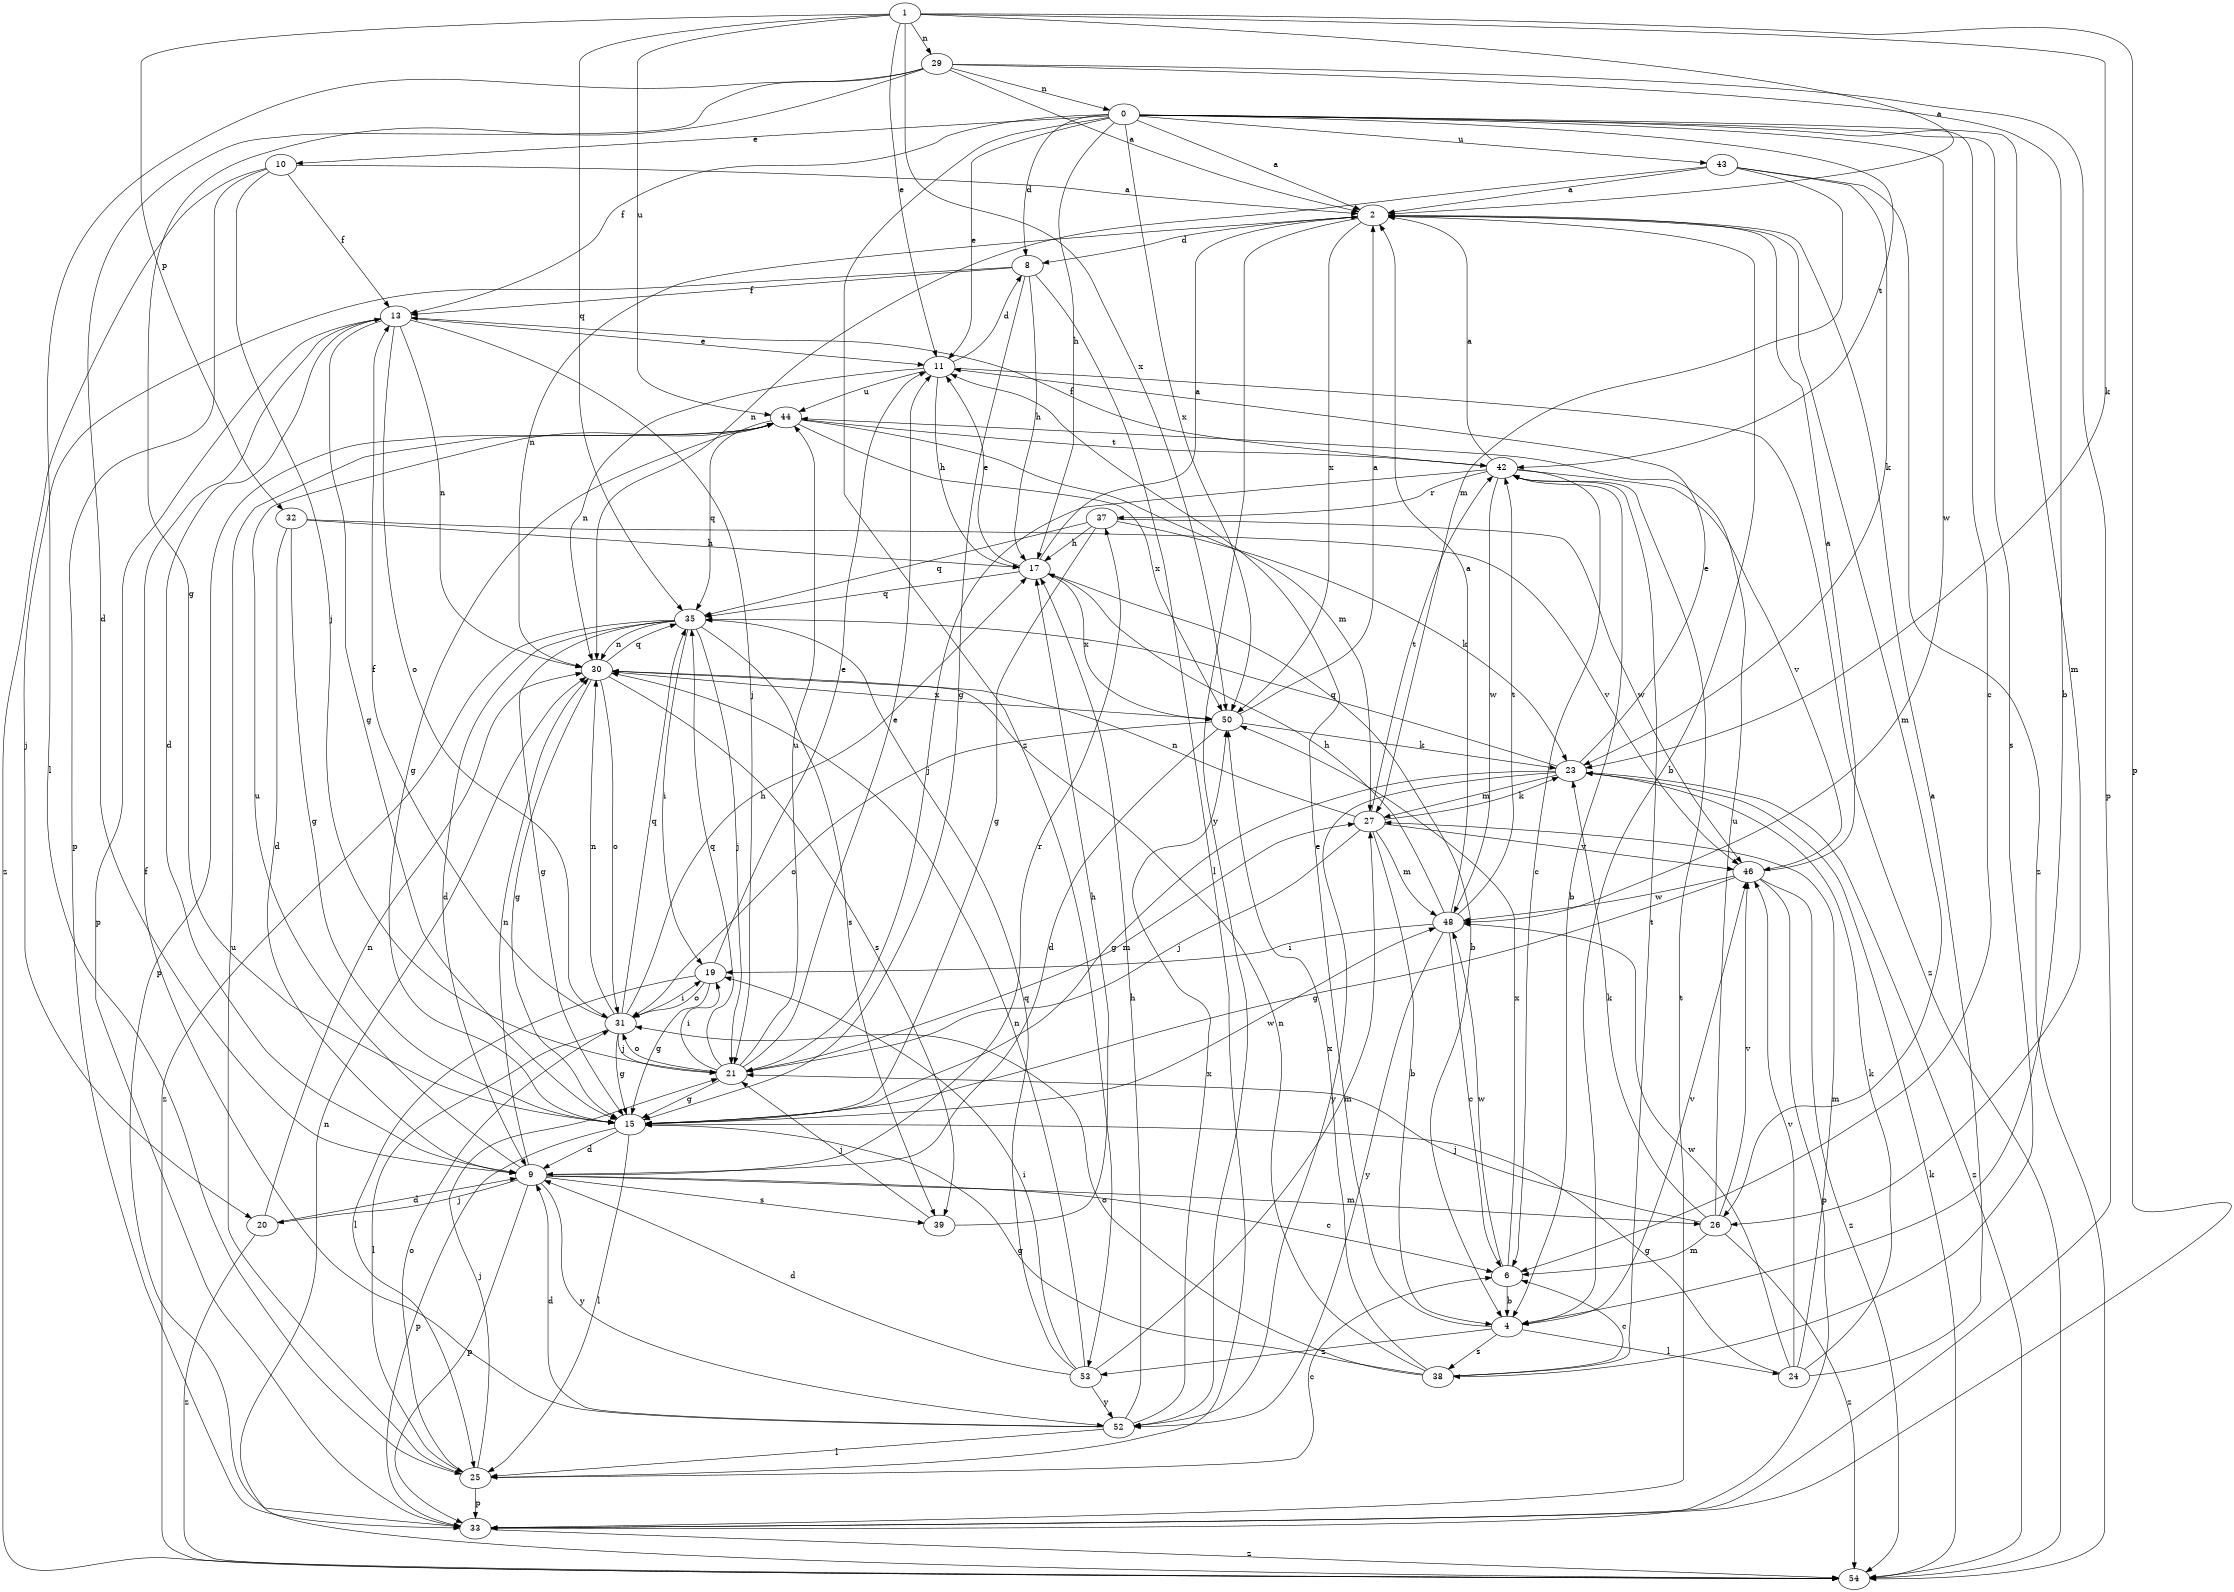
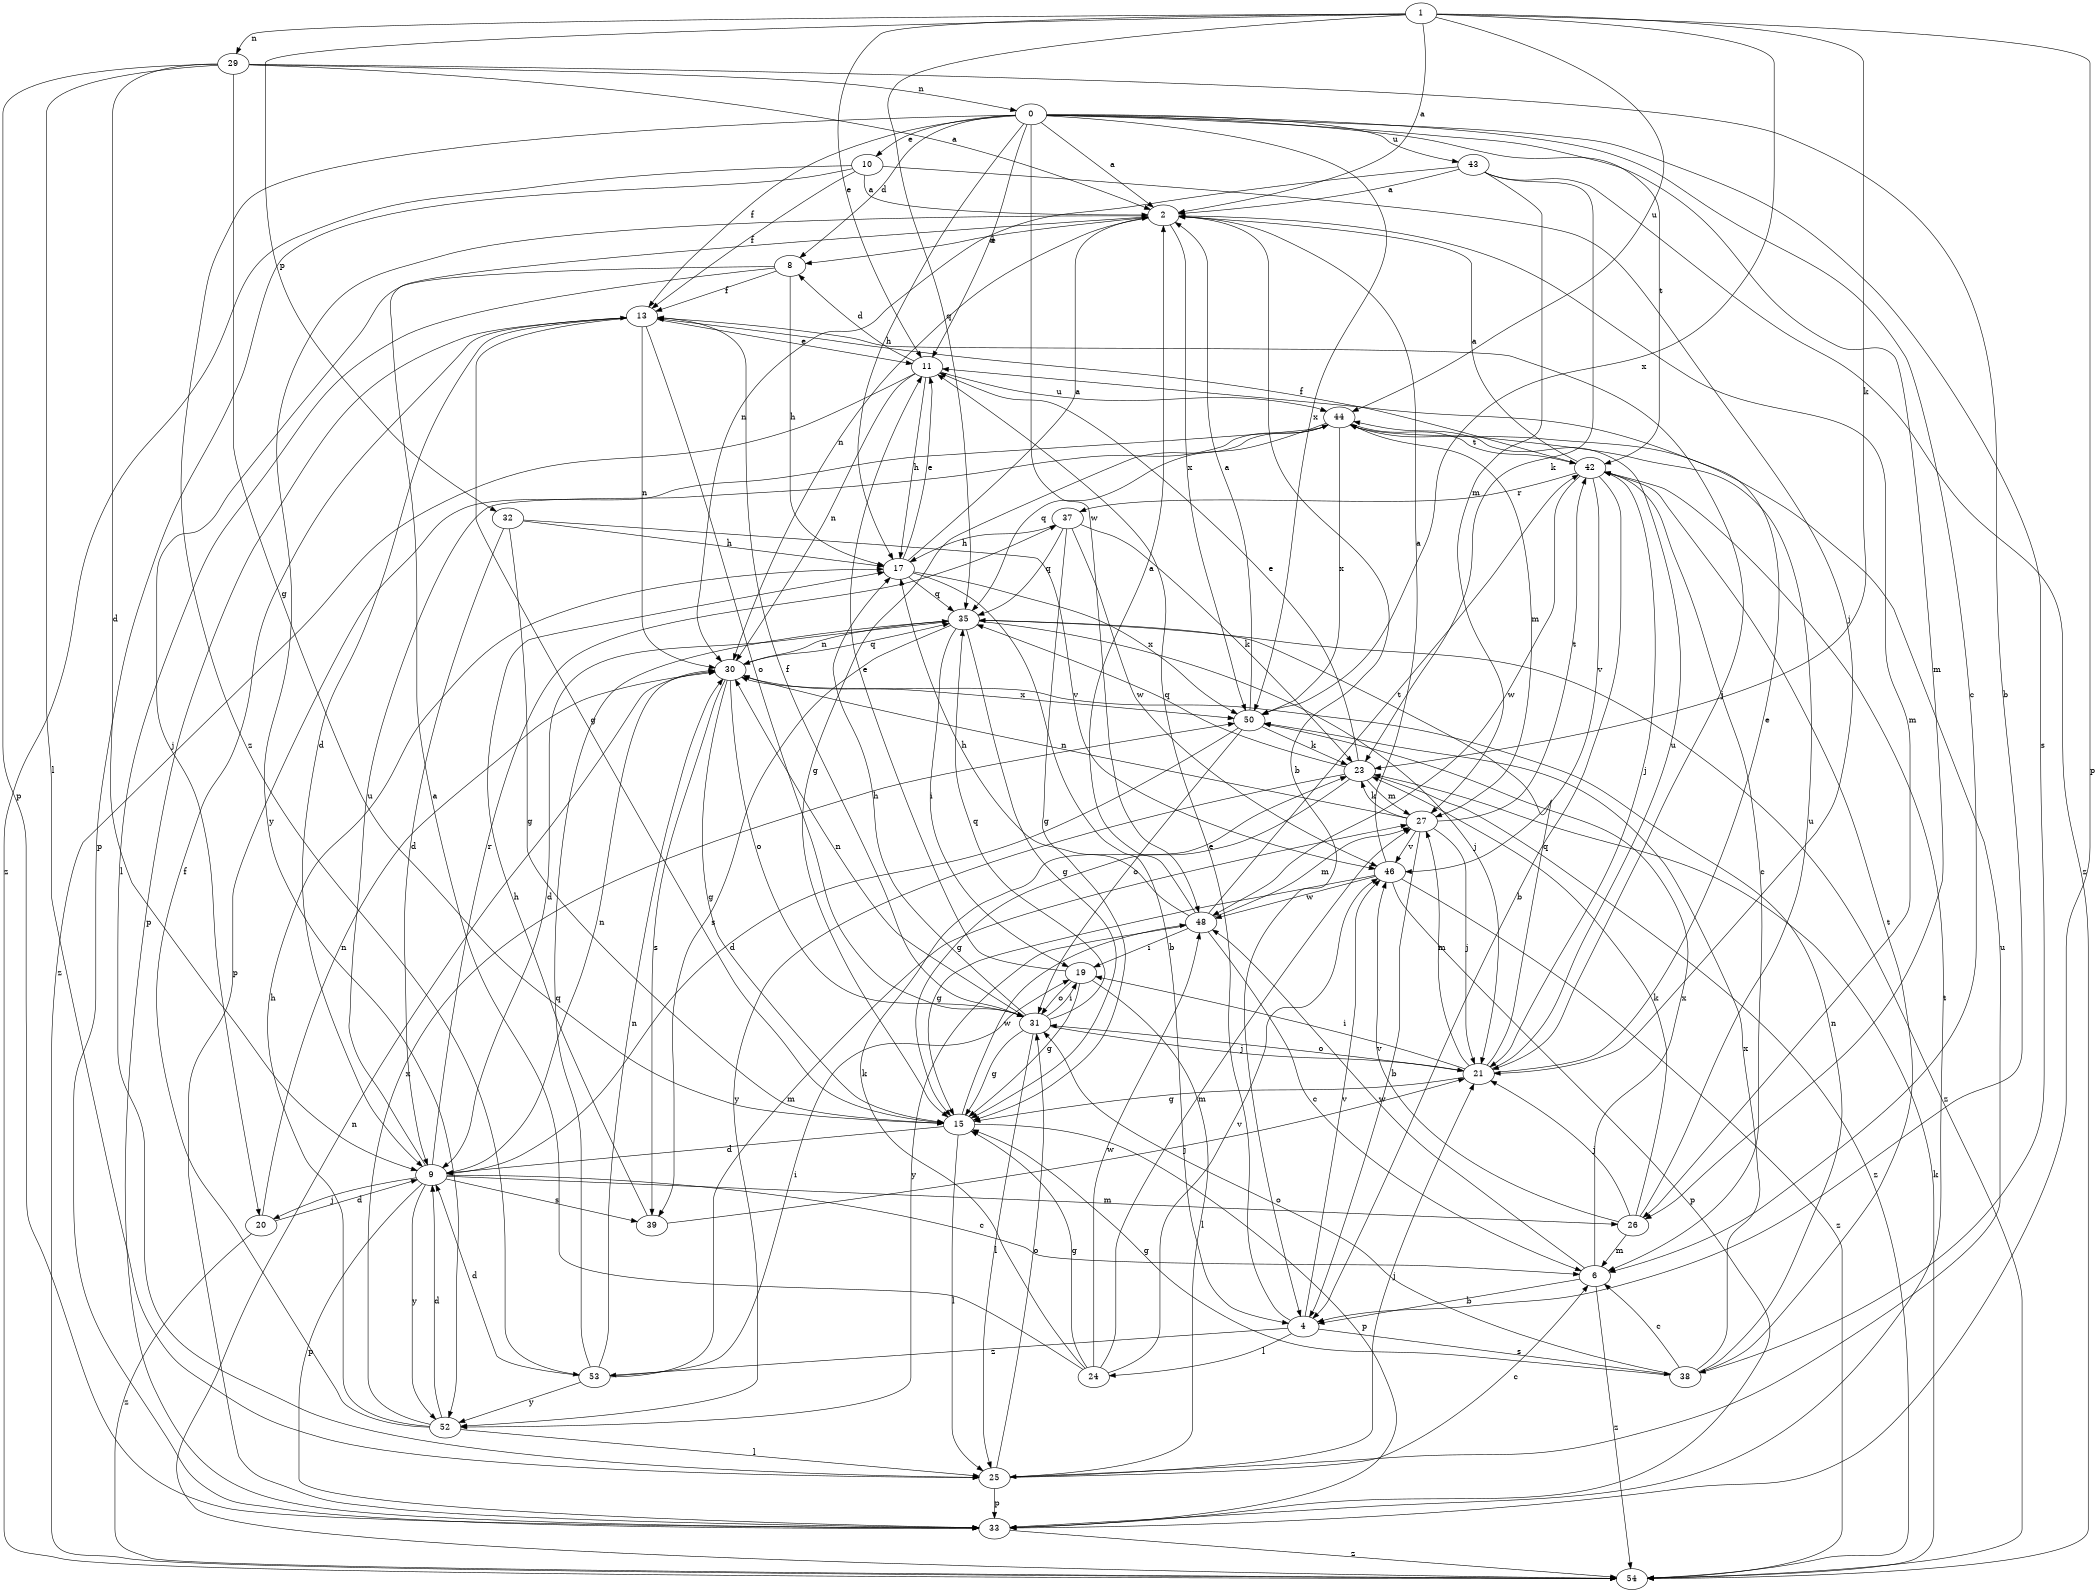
edge "8" -> "15": removed, label "g"
edge "27" -> "48": reversed
edge "26" -> "54": now "6" -> "54"
